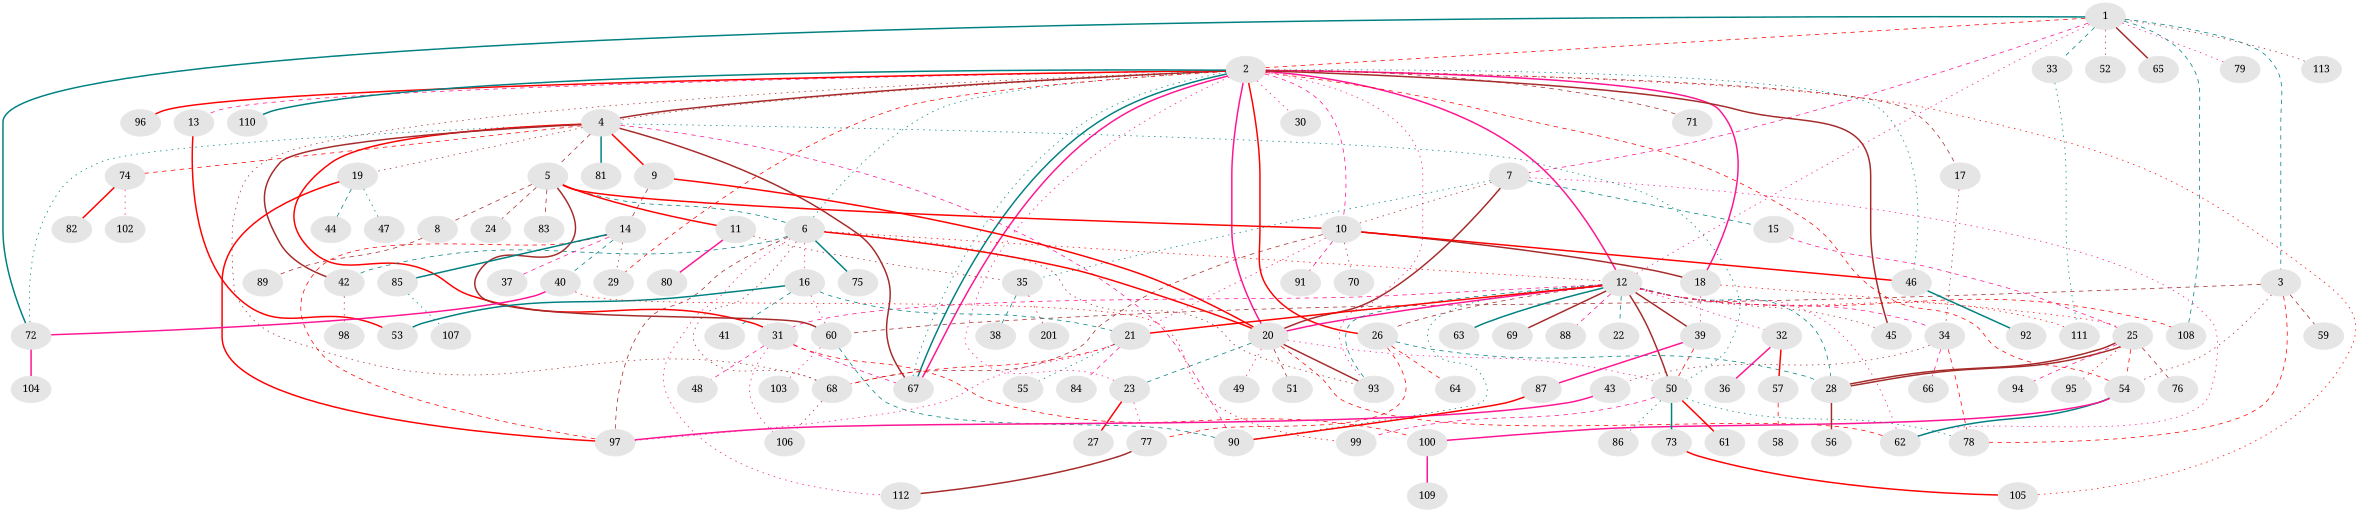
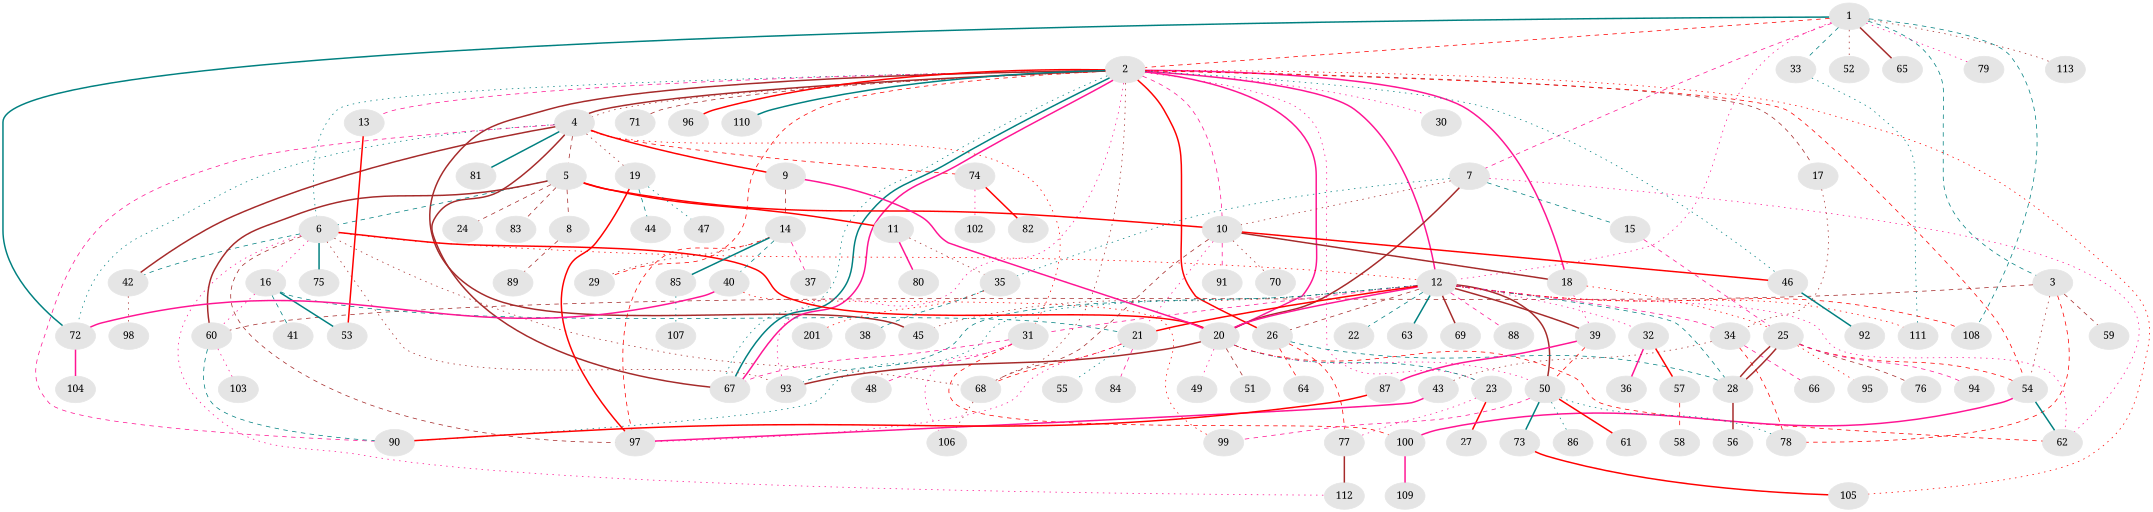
edge "4" -- "50": removed
edge "9" -- "20": color red -> deeppink
edge "4" -- "31": style bold -> dotted
